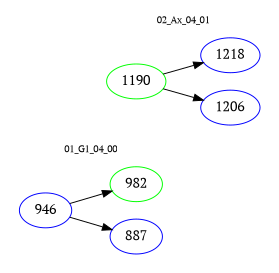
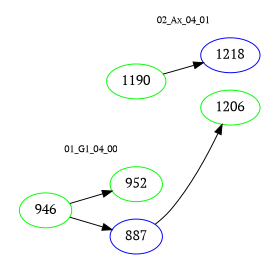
edge "1190" -> "1206": now "887" -> "1206"
node "1206": color blue -> green
node "982": label "982" -> "952"
node "946": color blue -> green
